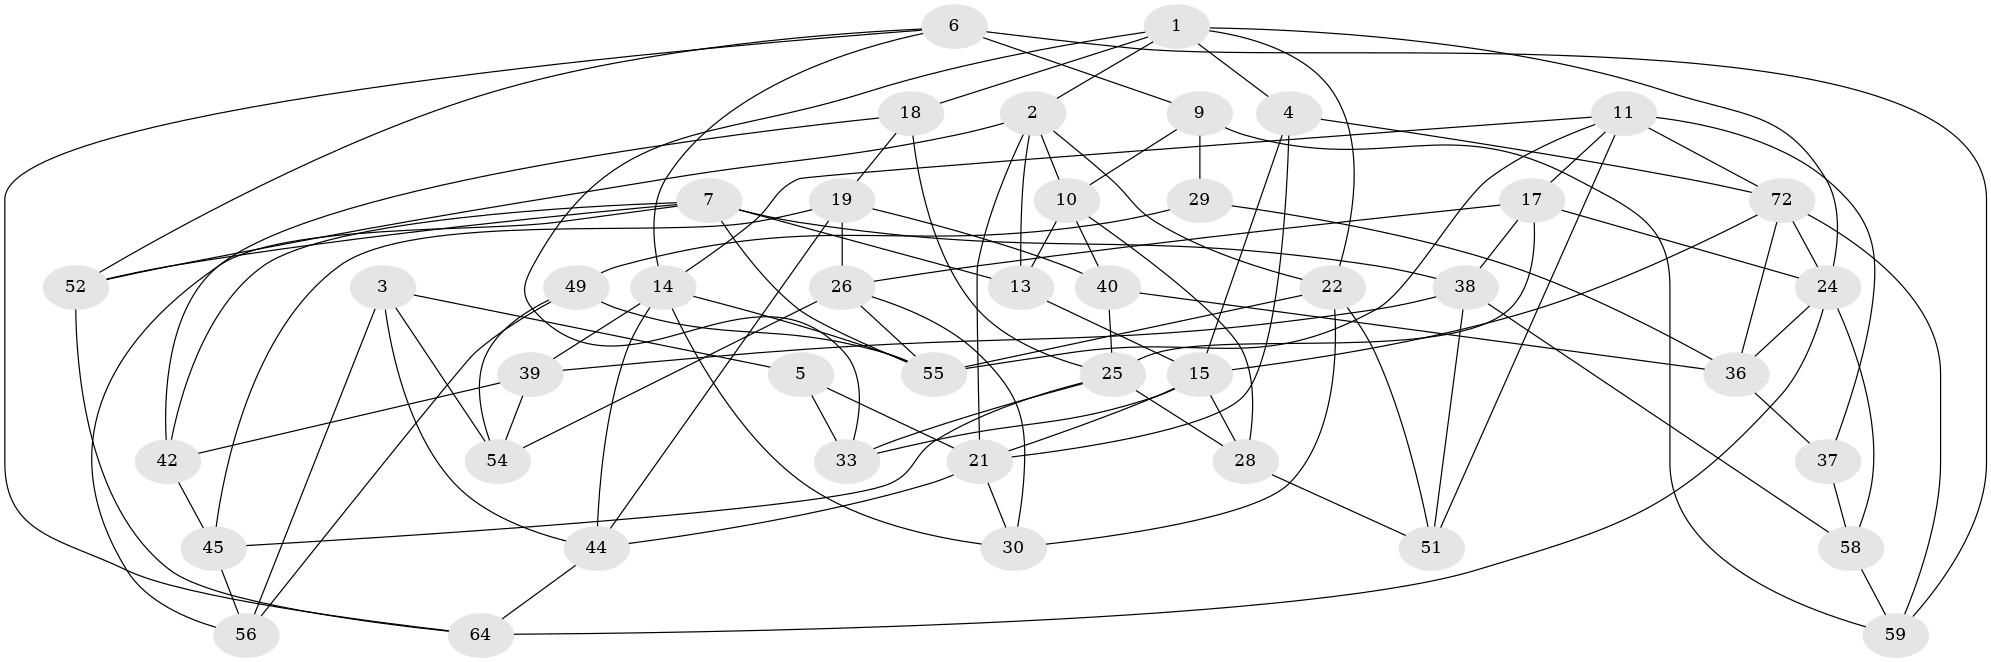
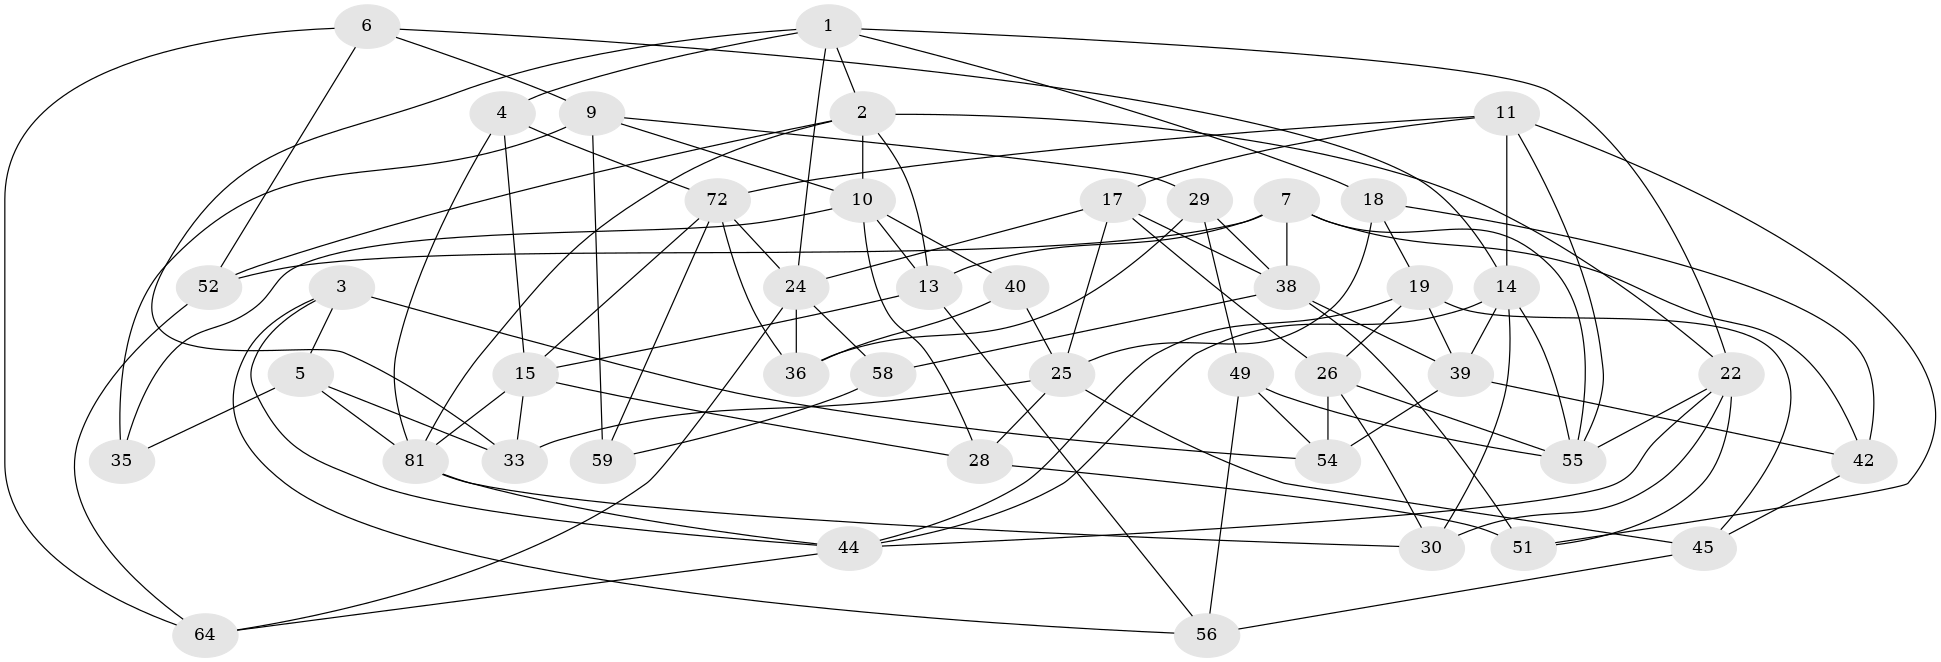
edge "6" -- "59": removed
edge "19" -- "40": now "19" -- "39"
edge "29" -- "38": added
edge "7" -- "56": now "13" -- "56"
node "35": added
node "21": label "21" -> "81"
node "37": removed
edge "22" -- "44": added
